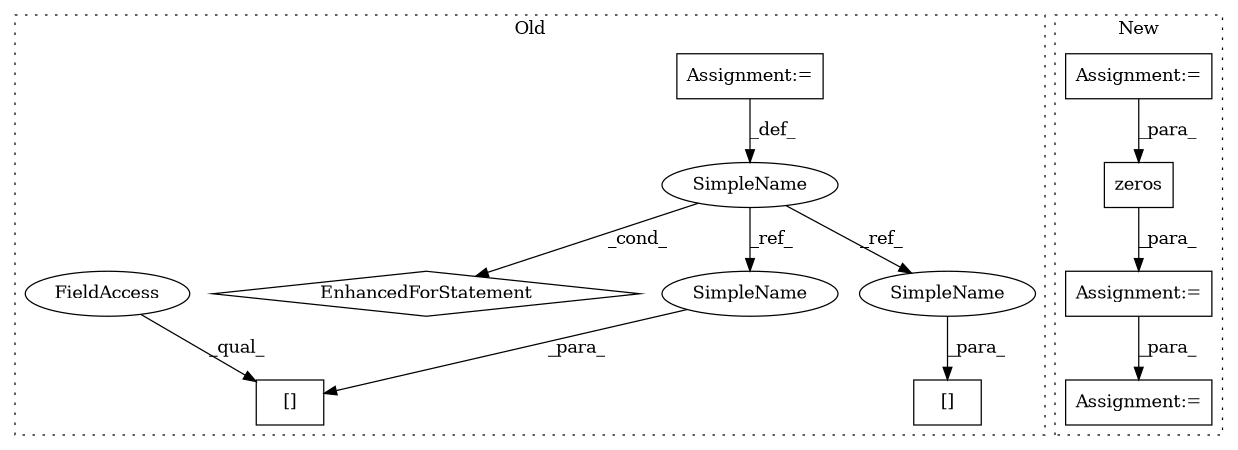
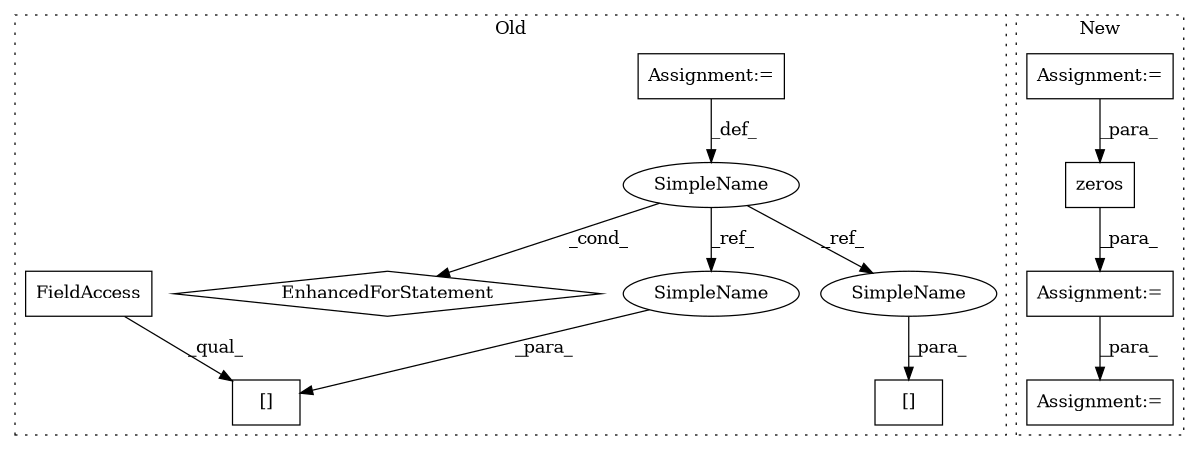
node "FieldAccess": shape ellipse -> box
